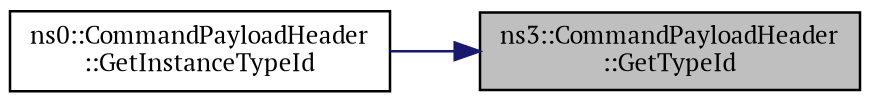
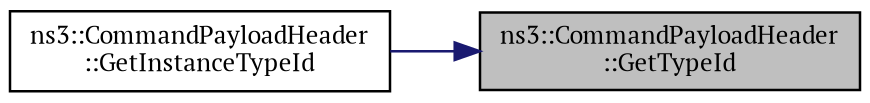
node "ns0::CommandPayloadHeader ::GetInstanceTypeId": label "ns0::CommandPayloadHeader ::GetInstanceTypeId" -> "ns3::CommandPayloadHeader ::GetInstanceTypeId"
